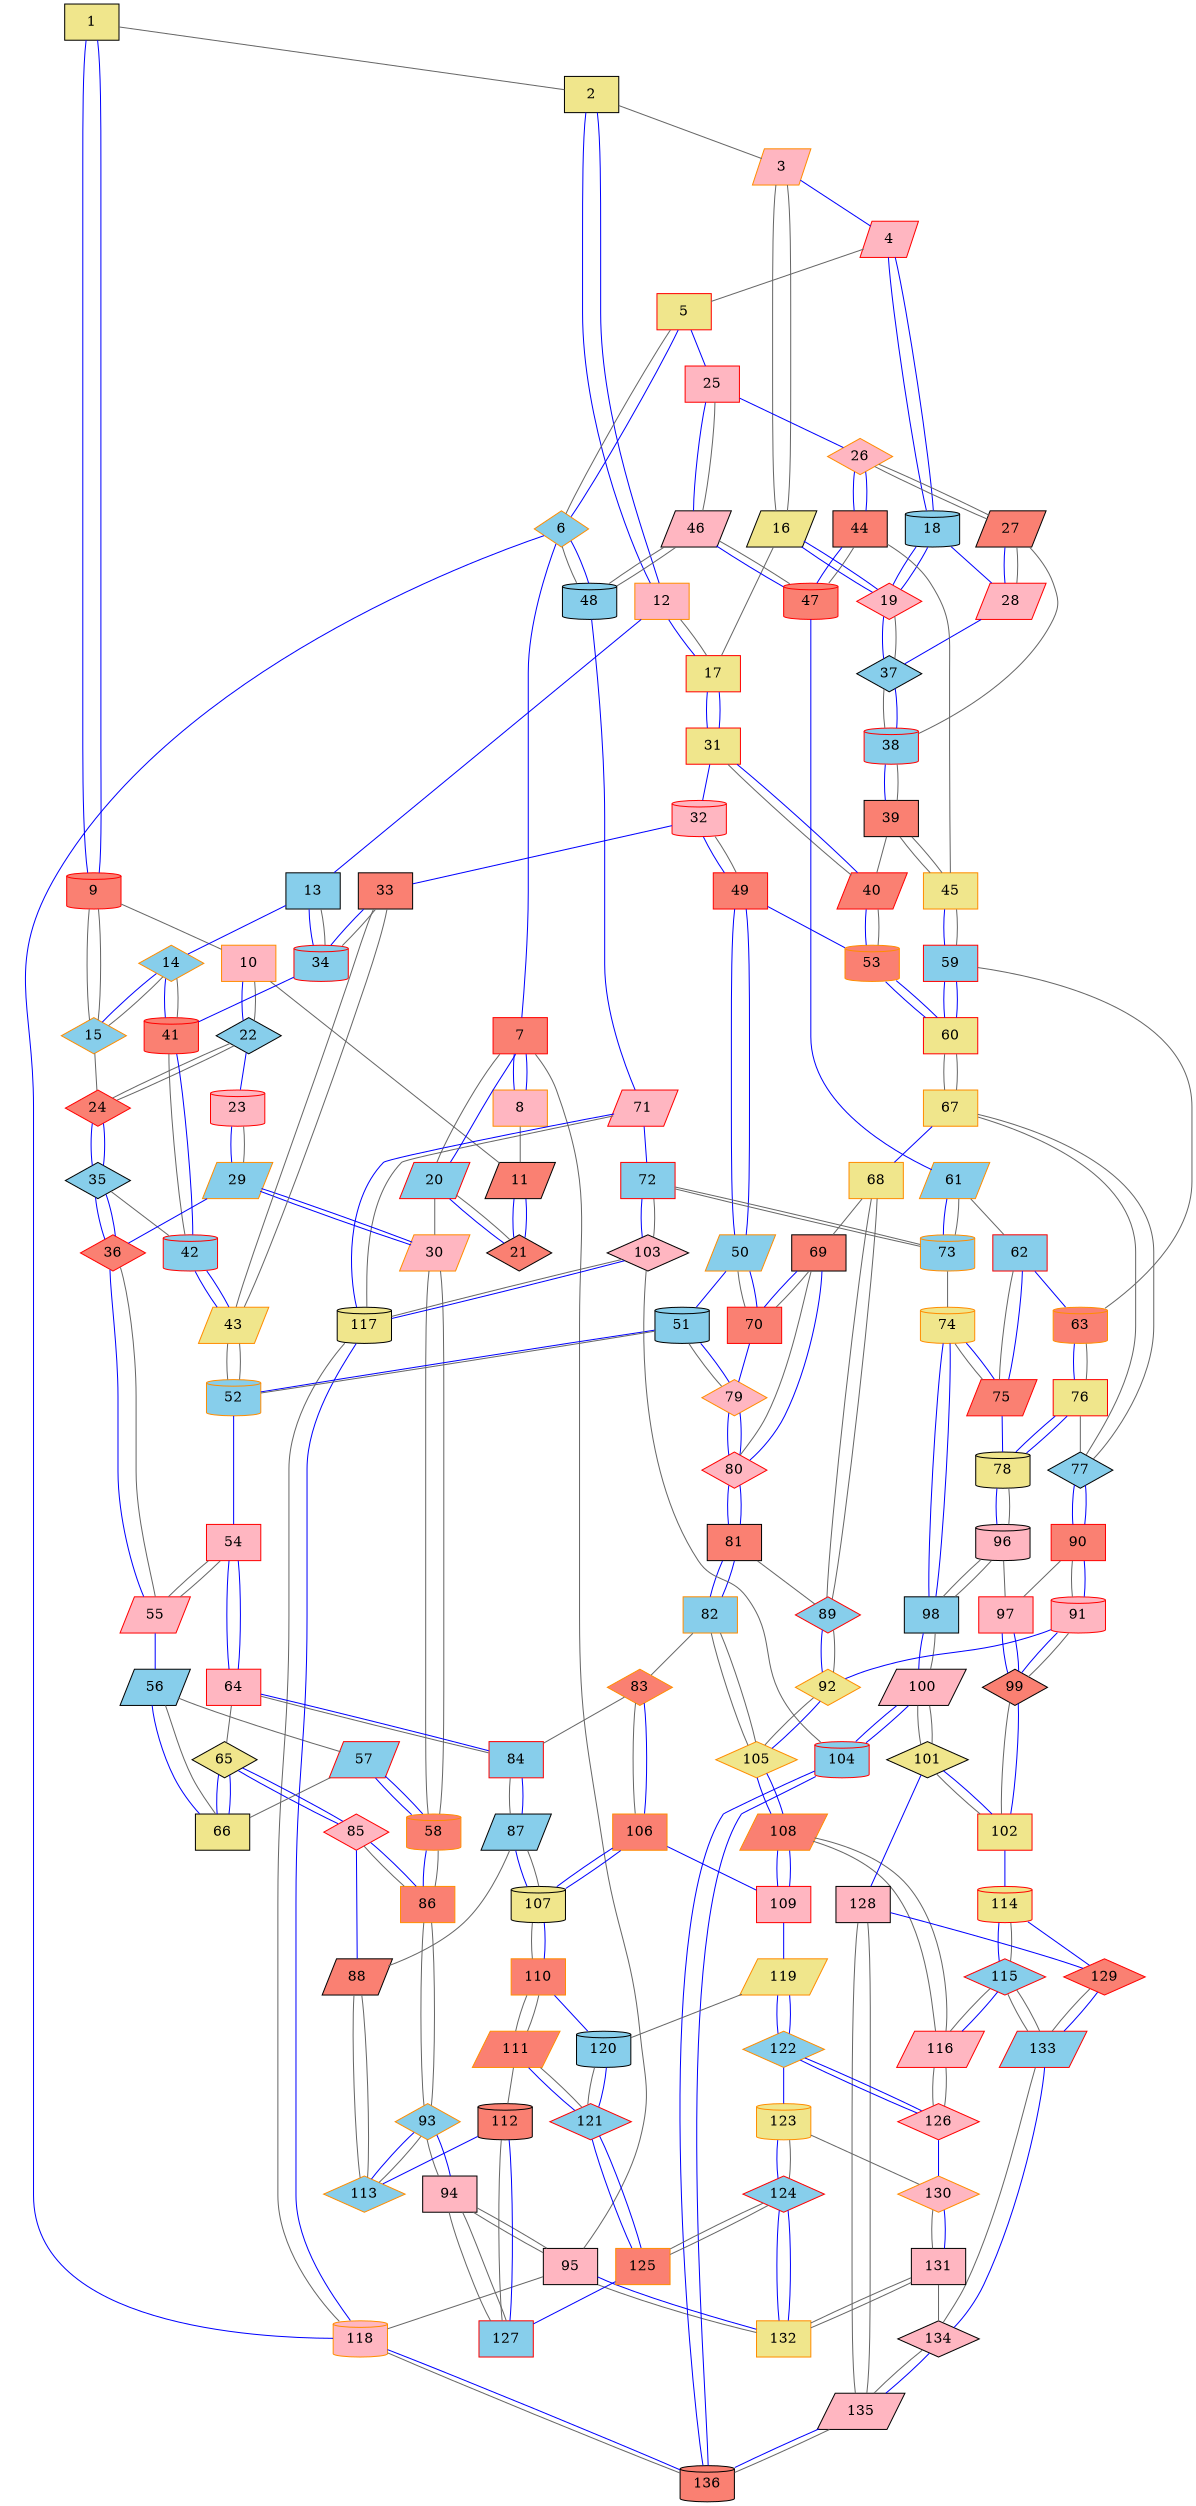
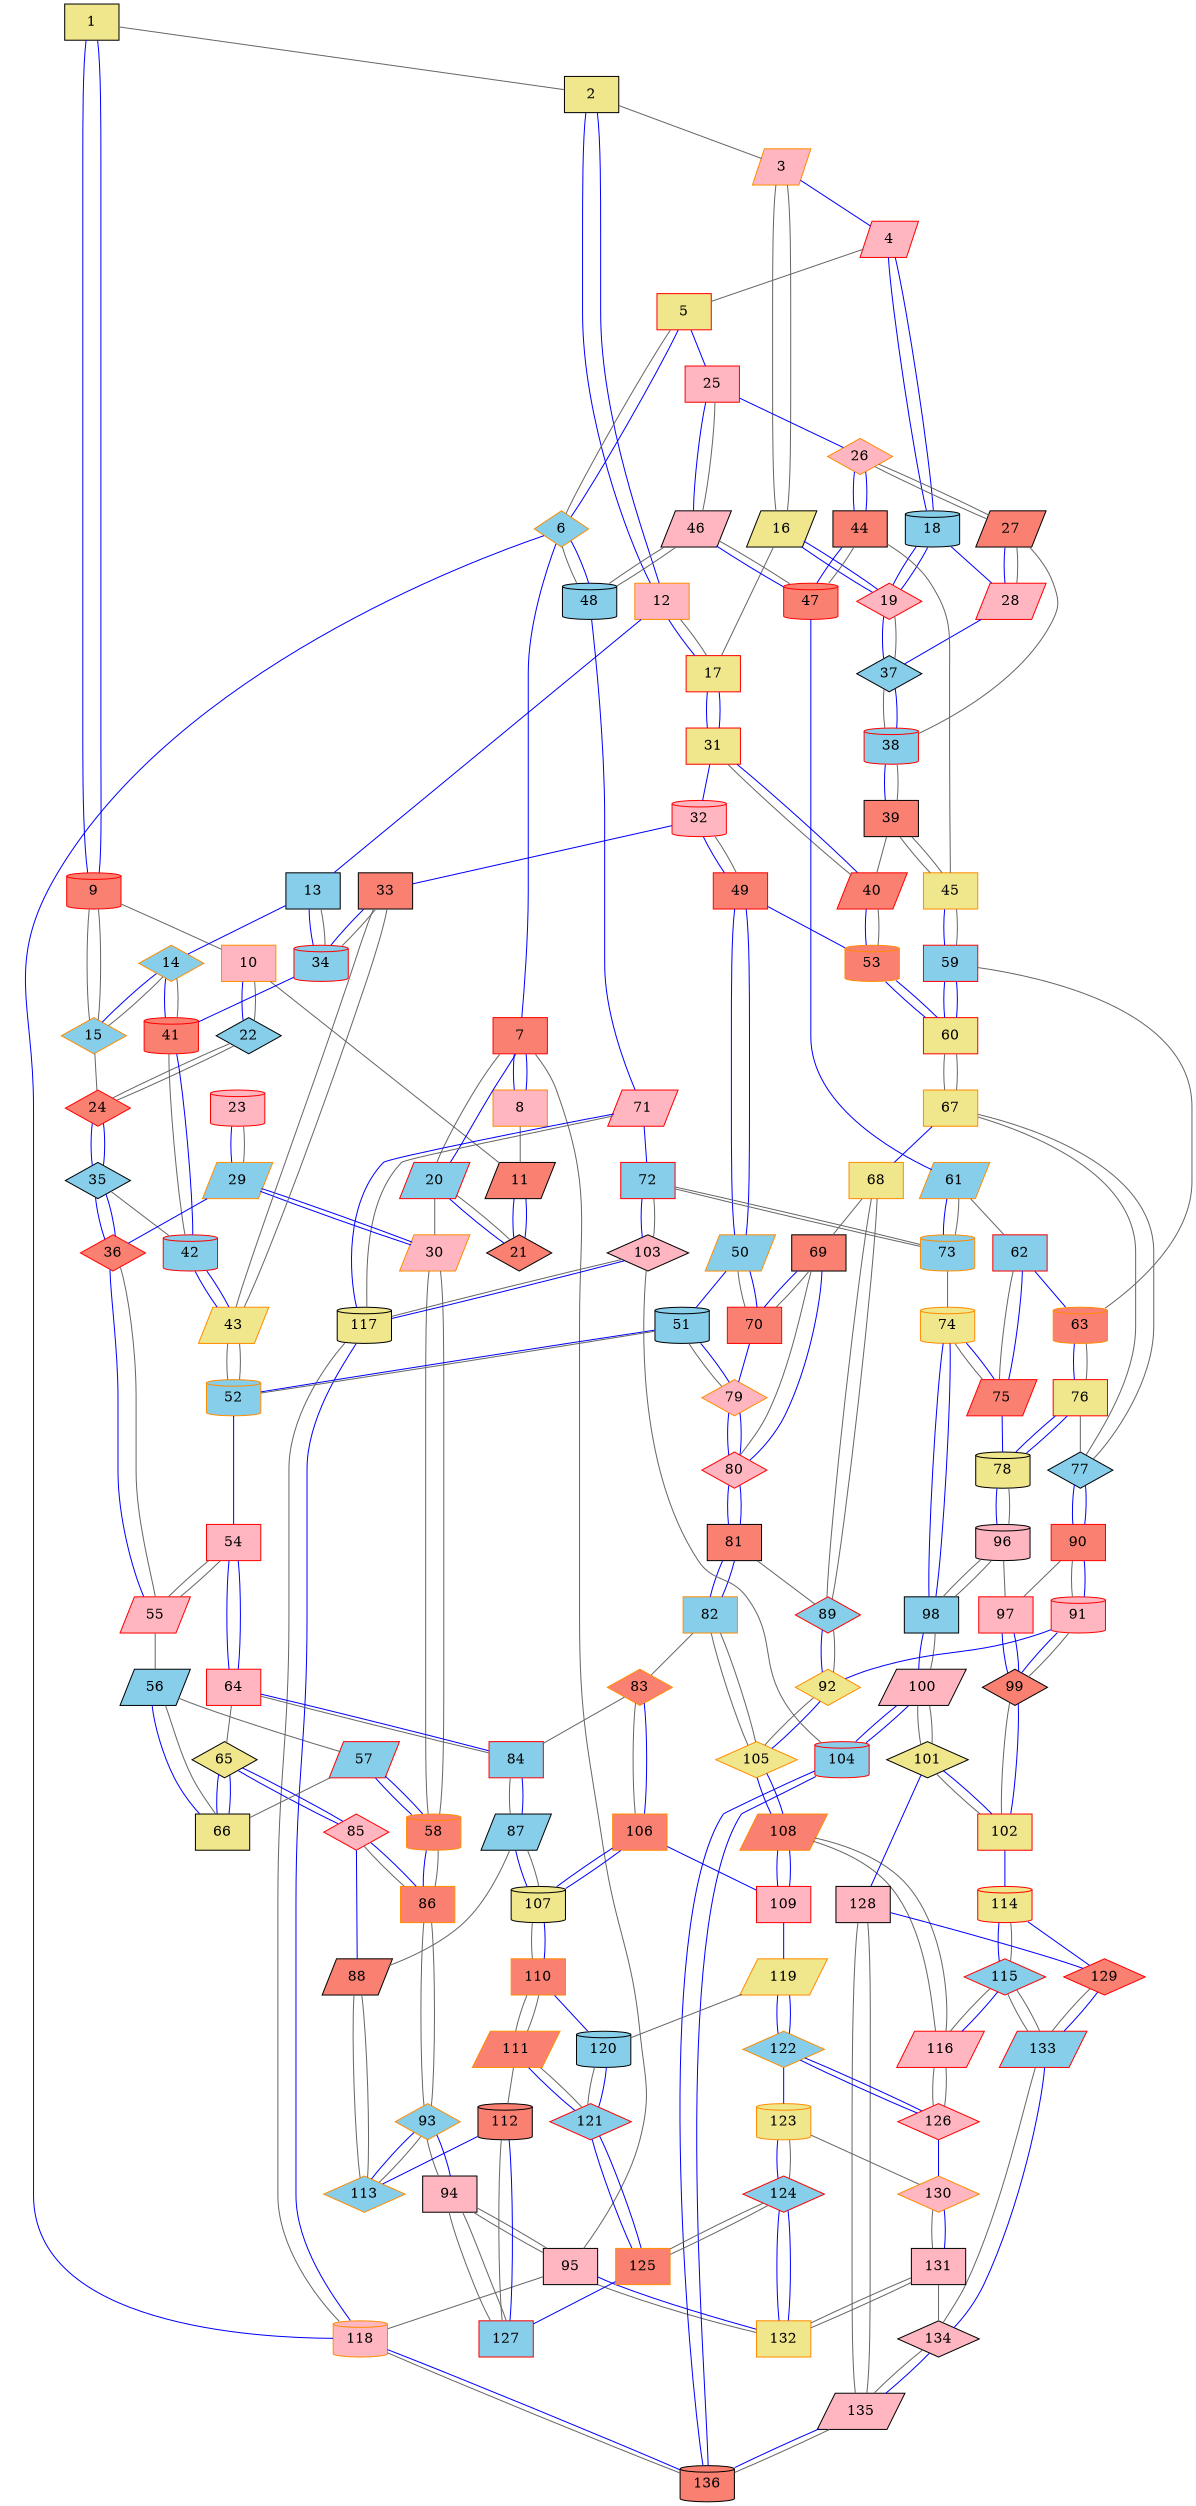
edge "22" -- "23": removed
edge "55" -- "56": color blue -> gray40
